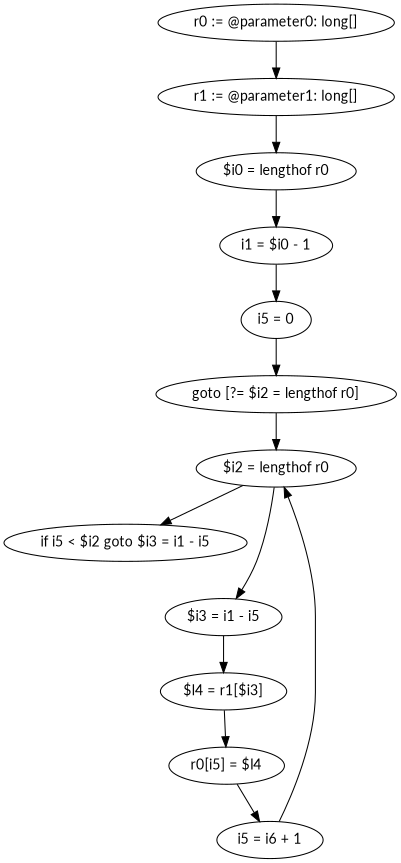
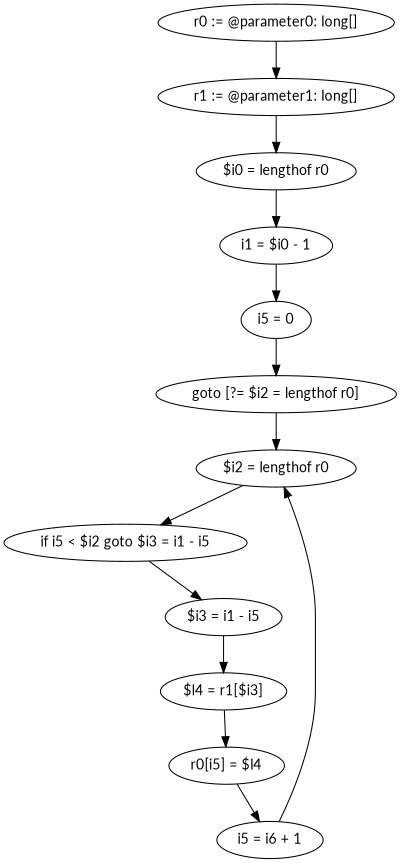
edge "$i2 = lengthof r0" -> "$i3 = i1 - i5": now "if i5 < $i2 goto $i3 = i1 - i5" -> "$i3 = i1 - i5"
